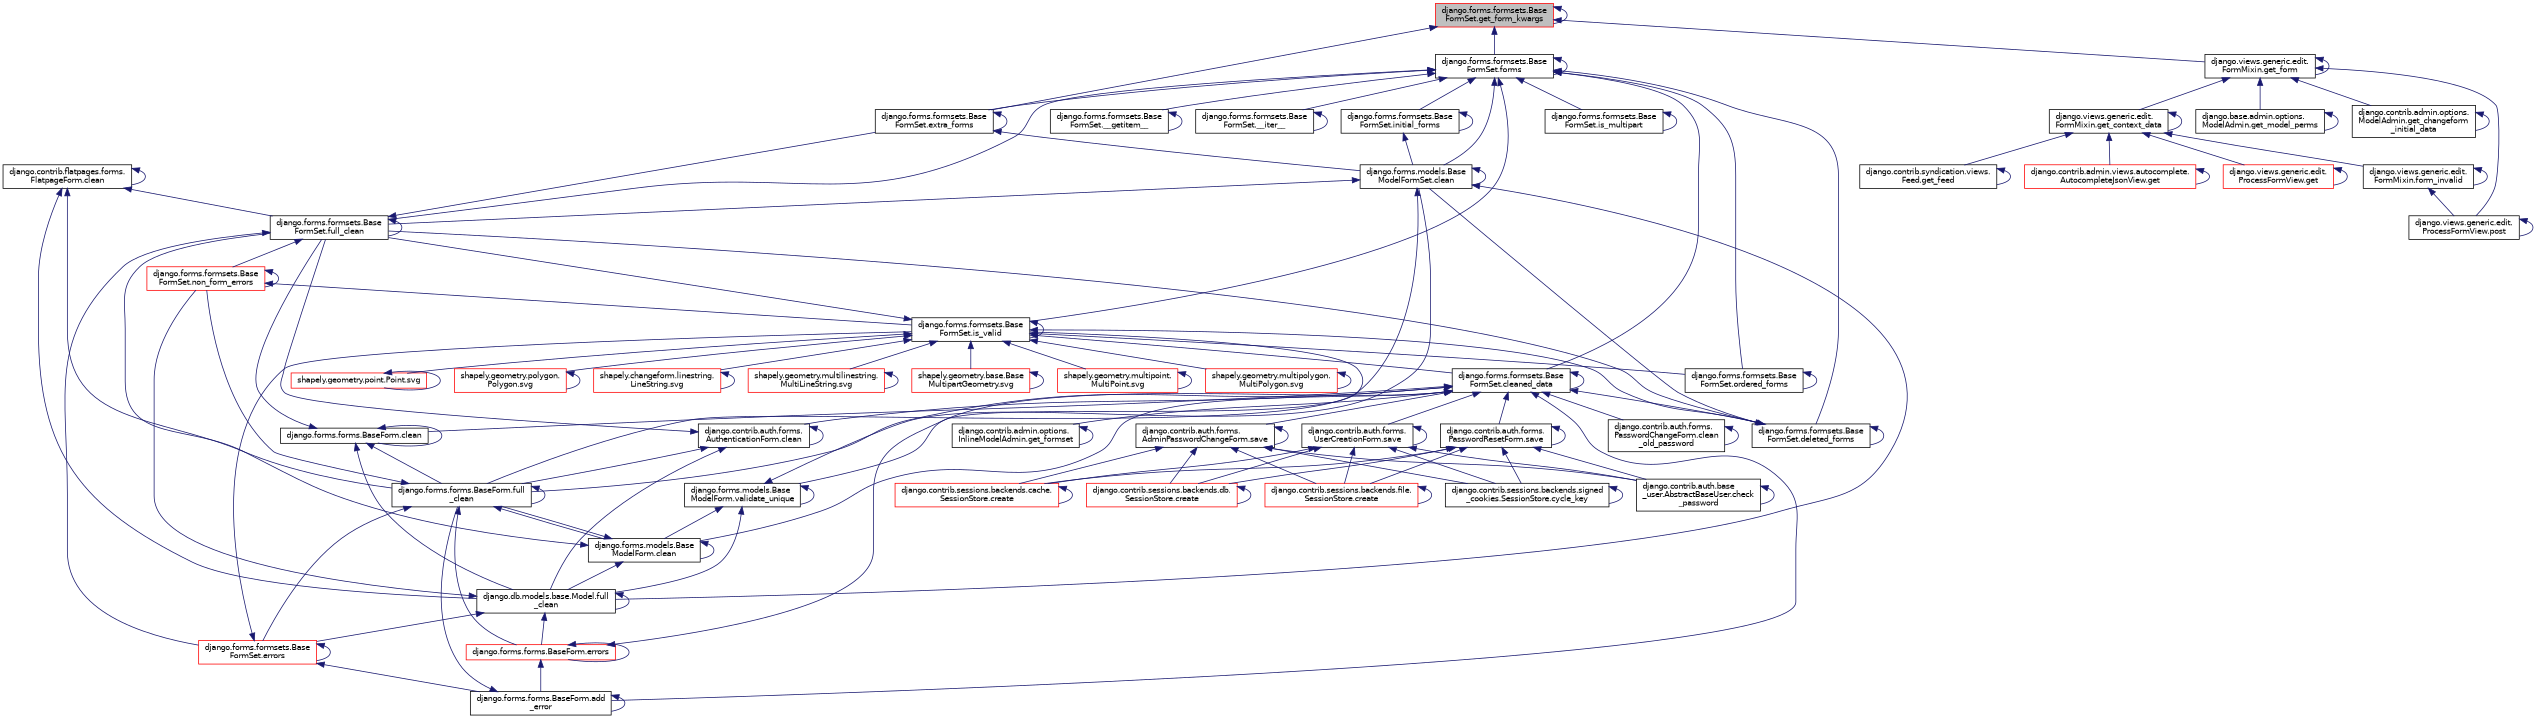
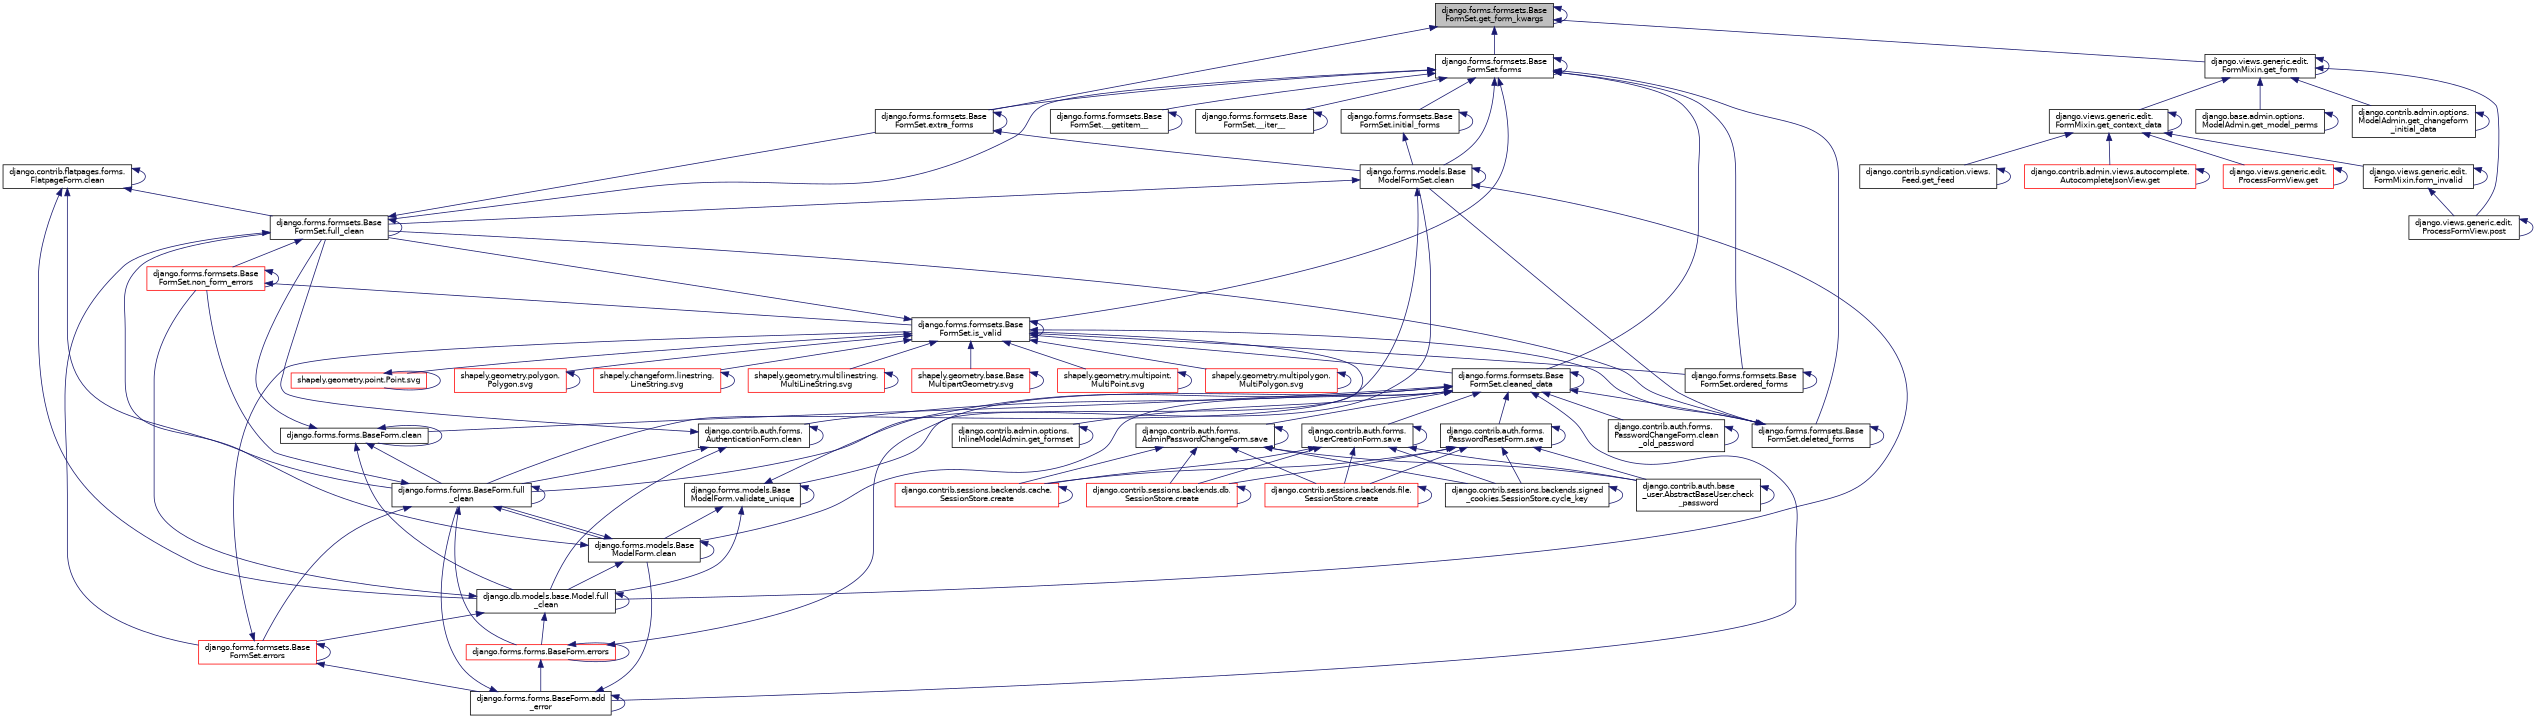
node "django.forms.formsets.Base FormSet.get_form_kwargs": color red -> black
node "django.forms.formsets.Base FormSet.is_multipart": removed
edge "django.forms.models.Base ModelForm.clean" -> "django.forms.forms.BaseForm.add _error": added
